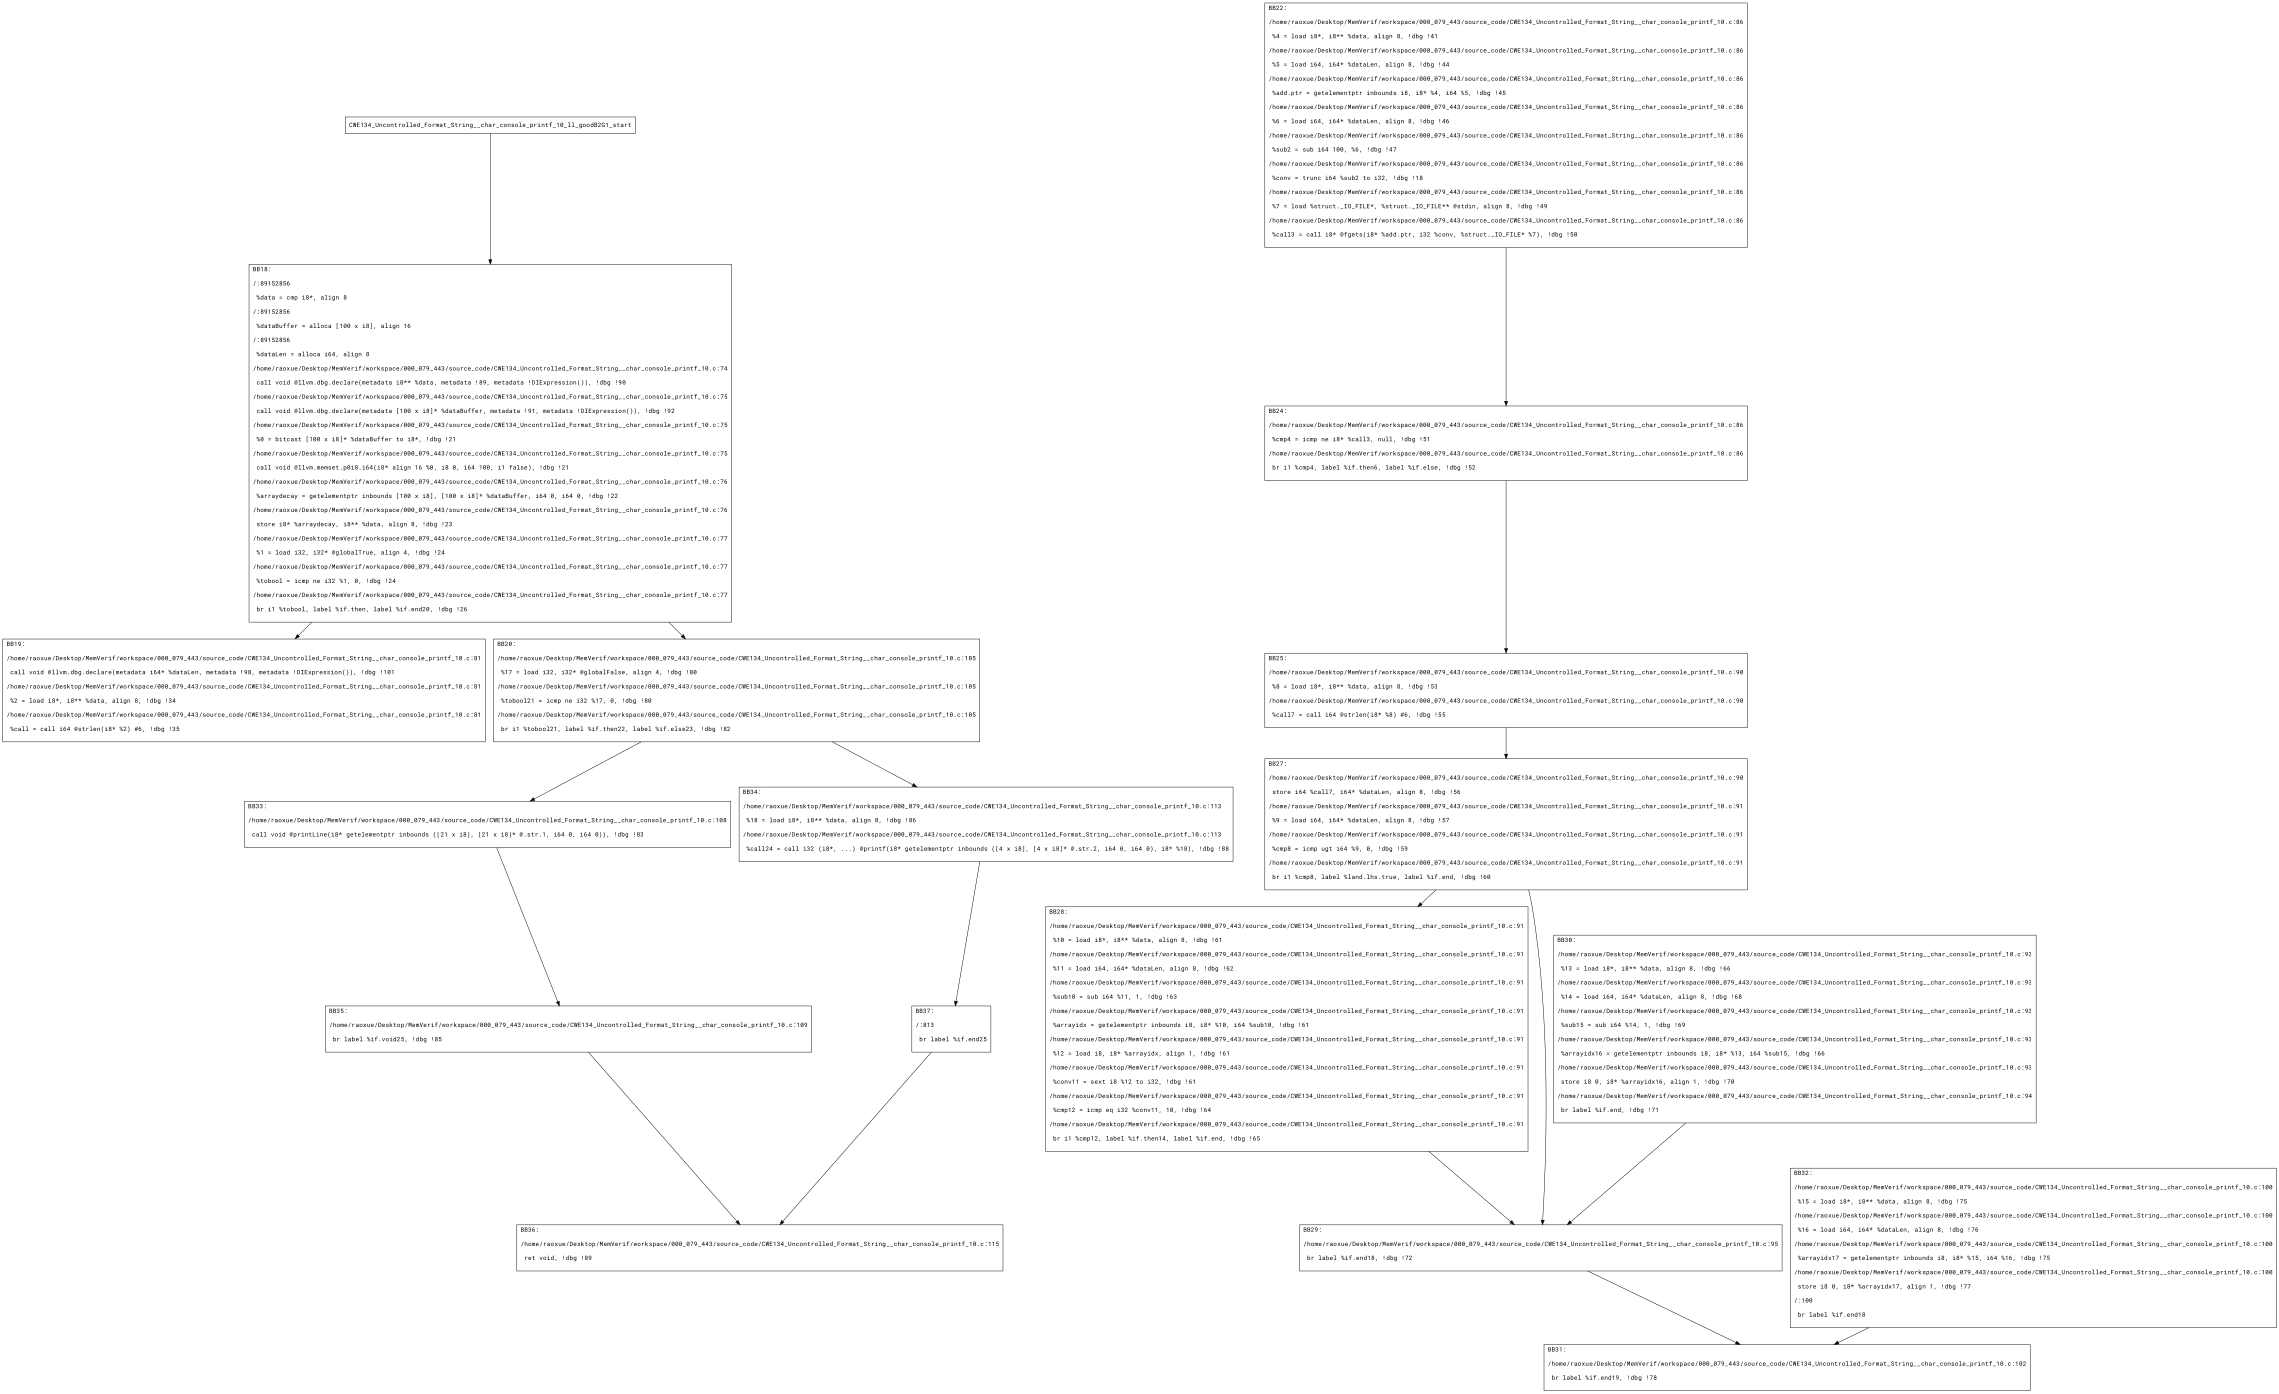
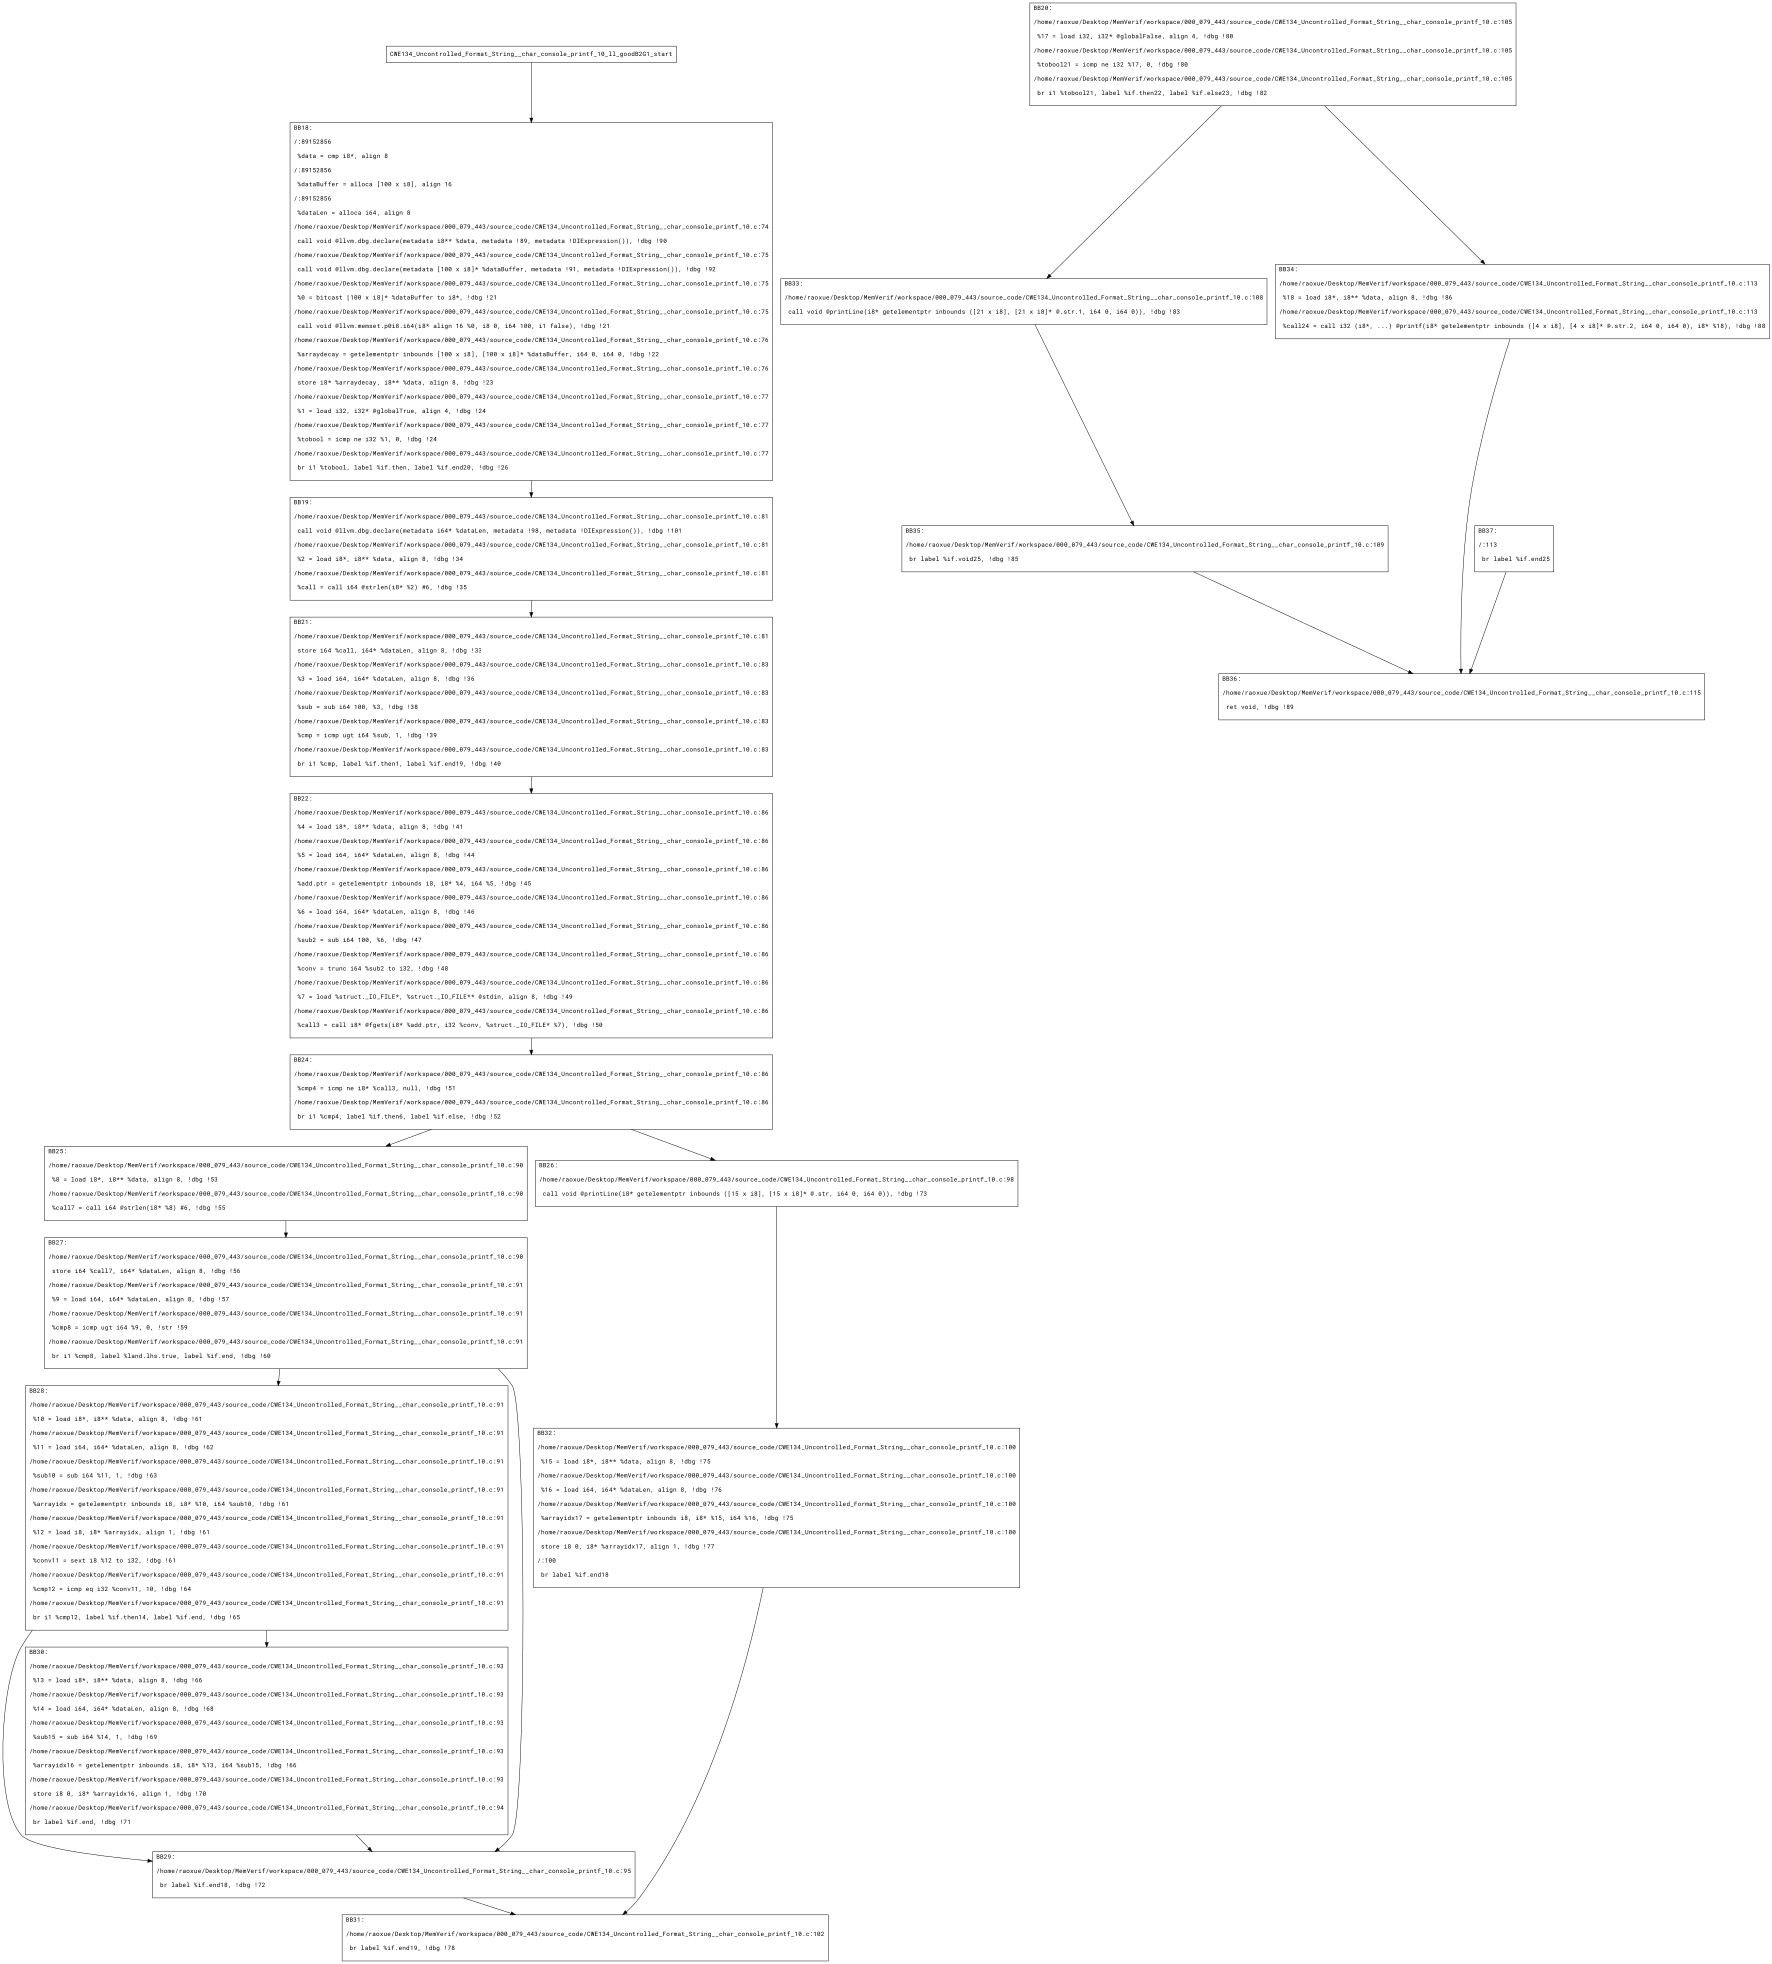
node "BB22:": text "%conv = trunc i64 %sub2 to i32, !dbg !18" -> "%conv = trunc i64 %sub2 to i32, !dbg !48"
edge "BB18:" -> "BB20:": removed
node "BB21:": added
node "BB27:": text "%cmp8 = icmp ugt i64 %9, 0, !dbg !59" -> "%cmp8 = icmp ugt i64 %9, 0, !str !59"
edge "BB34:" -> "BB37:": now "BB34:" -> "BB36:"
node "BB37:": text "/:813" -> "/:113"
node "BB26:": added
edge "BB28:" -> "BB30:": added
